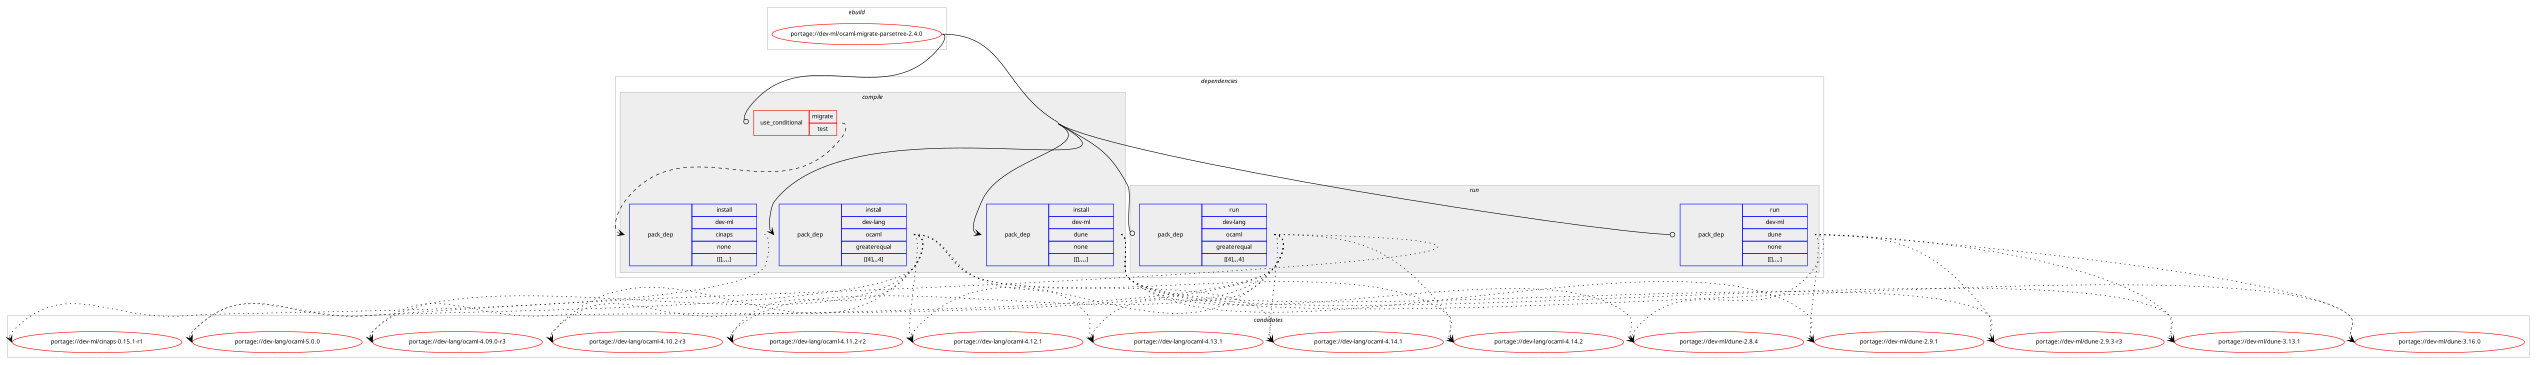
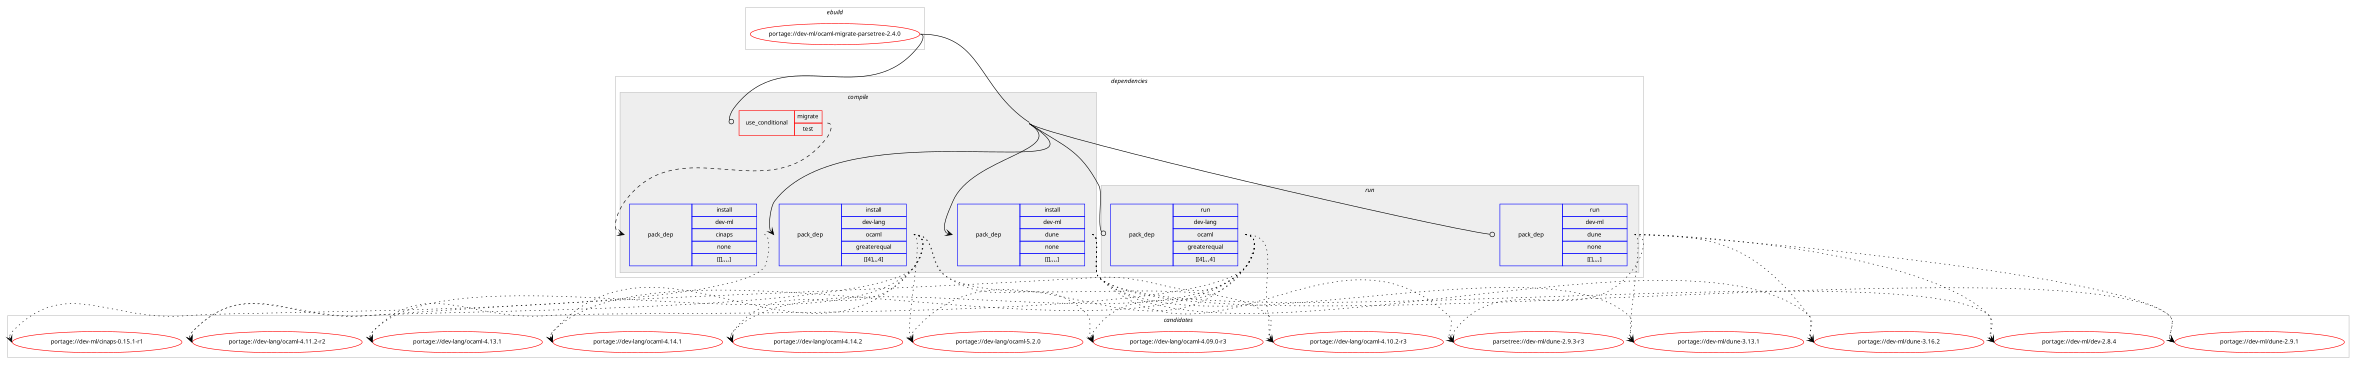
node "portage://dev-lang/ocaml-5.0.0": label "portage://dev-lang/ocaml-5.0.0" -> "portage://dev-lang/ocaml-5.2.0"
node "portage://dev-lang/ocaml-4.12.1": removed
node "portage://dev-ml/dune-2.8.4": label "portage://dev-ml/dune-2.8.4" -> "portage://dev-ml/dev-2.8.4"
node "portage://dev-ml/dune-2.9.3-r3": label "portage://dev-ml/dune-2.9.3-r3" -> "parsetree://dev-ml/dune-2.9.3-r3"
node "portage://dev-ml/dune-3.16.0": label "portage://dev-ml/dune-3.16.0" -> "portage://dev-ml/dune-3.16.2"
